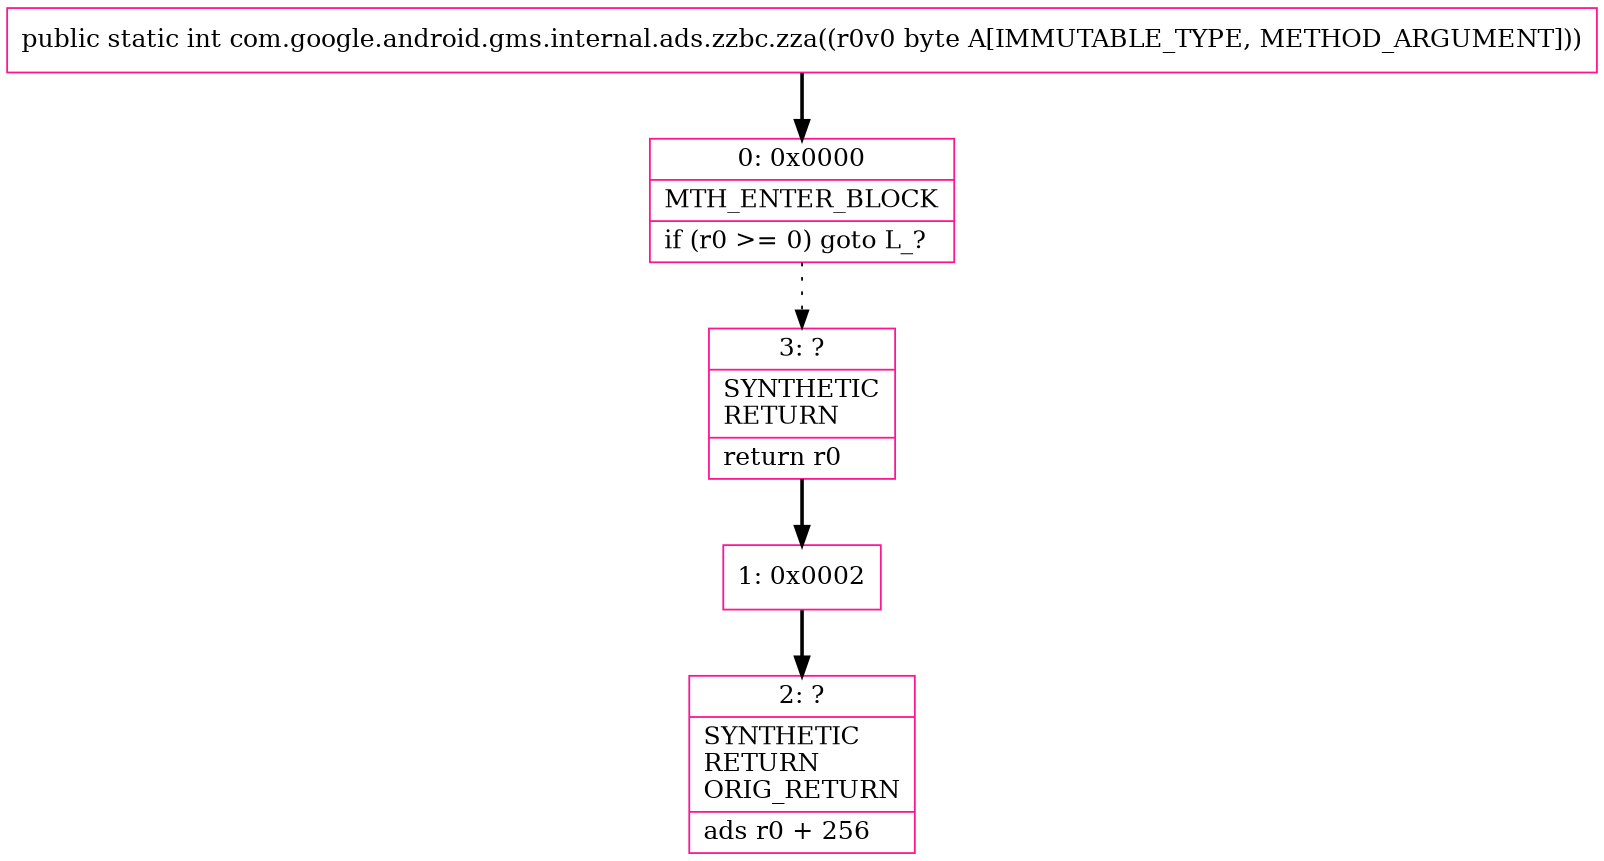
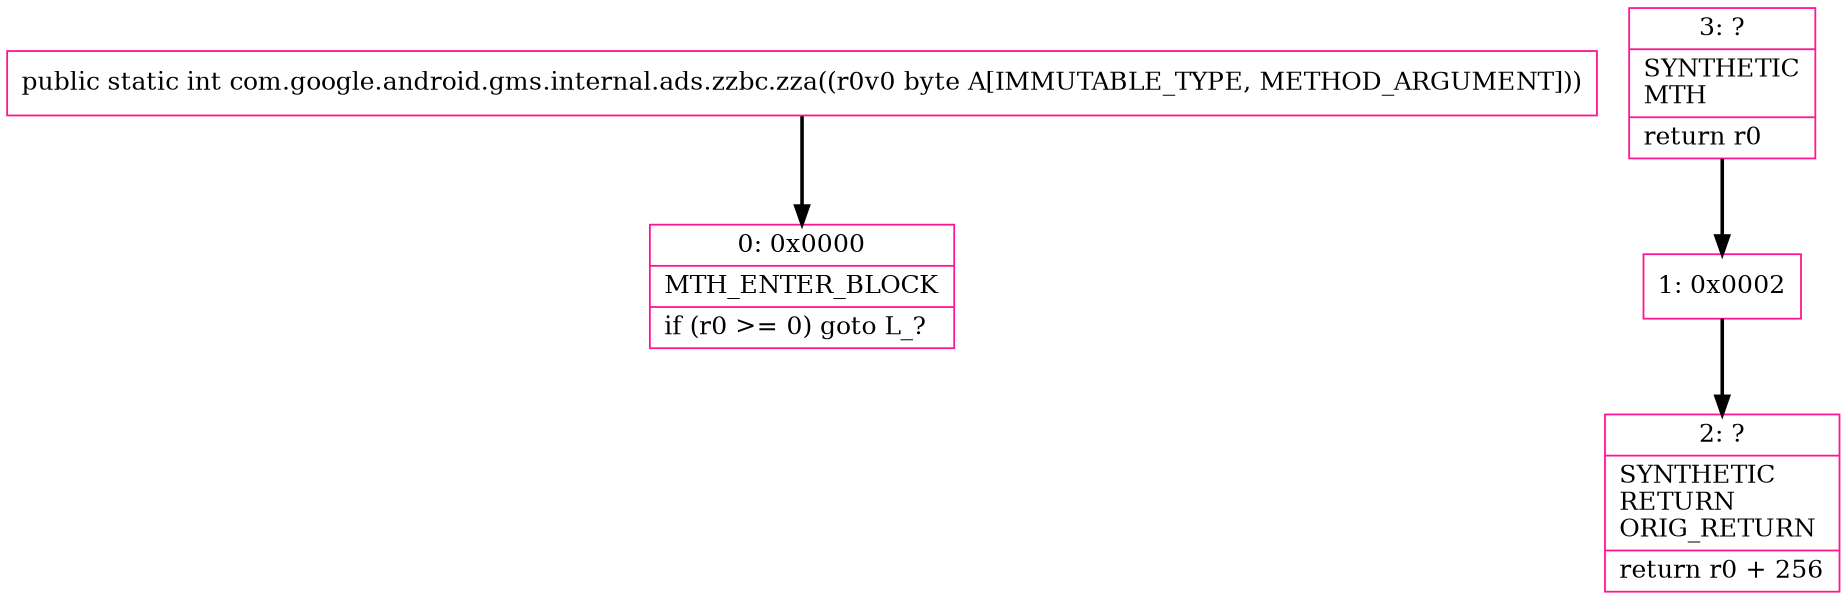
edge "0: 0x0000" -> "3: ?": removed
node "3: ?": text "RETURN" -> "MTH"
node "2: ?": text "ads r0 + 256" -> "return r0 + 256"
